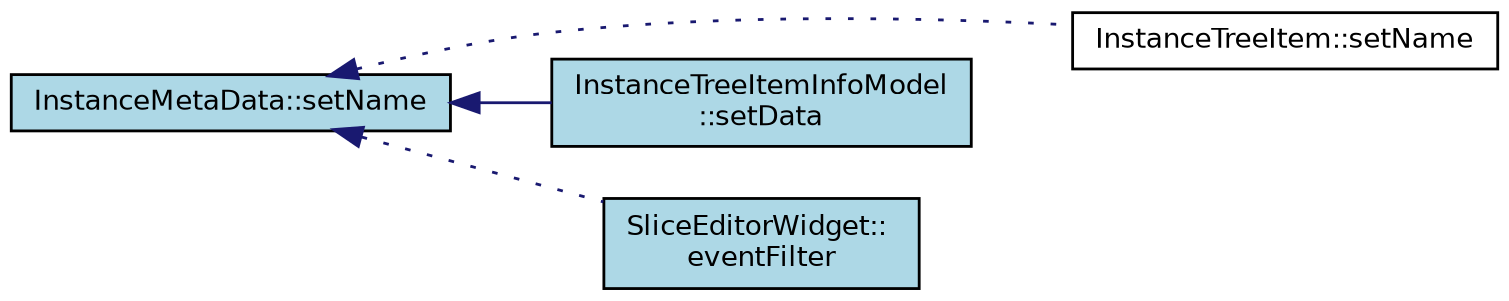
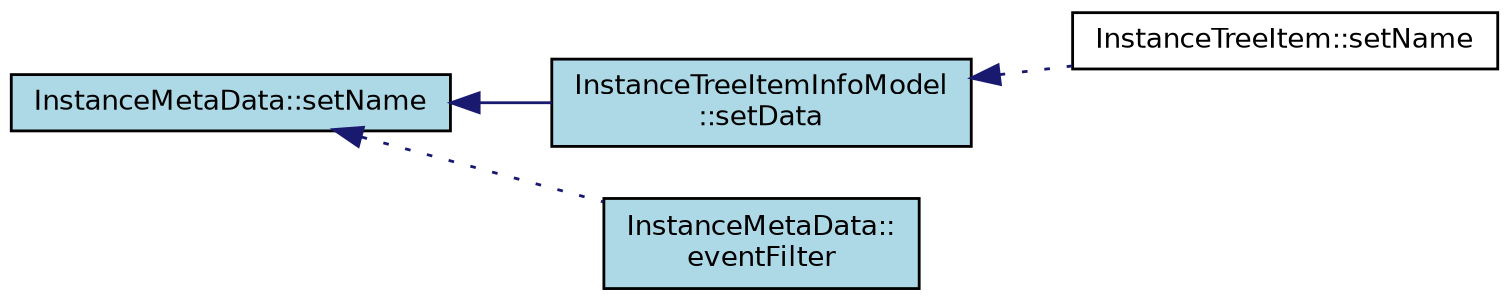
edge "InstanceTreeItem::setName" -> "InstanceMetaData::setName": now "InstanceTreeItem::setName" -> "InstanceTreeItemInfoModel ::setData"
node "SliceEditorWidget:: eventFilter": label "SliceEditorWidget:: eventFilter" -> "InstanceMetaData:: eventFilter"
